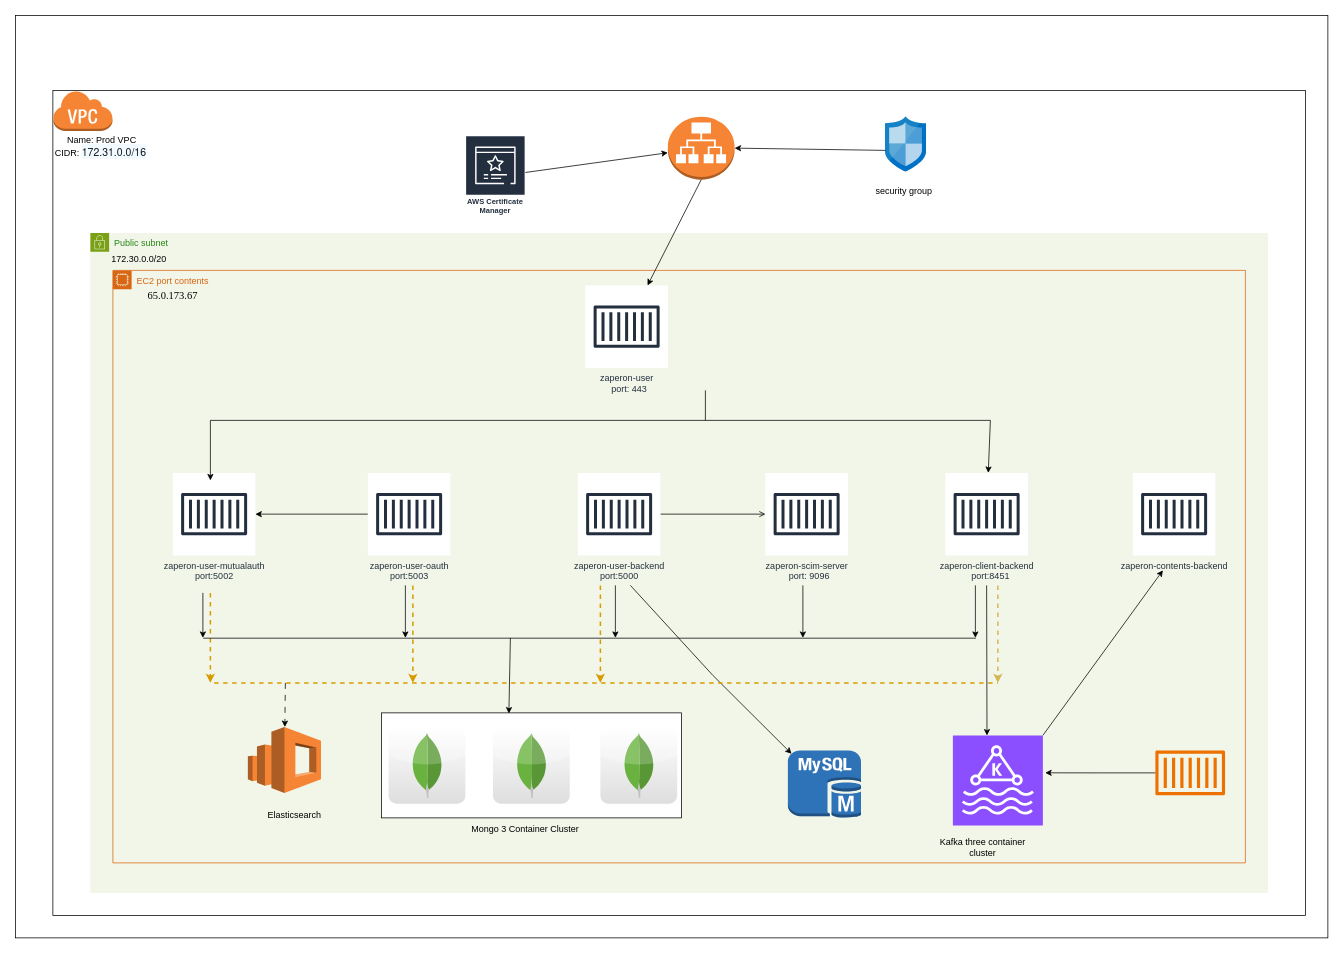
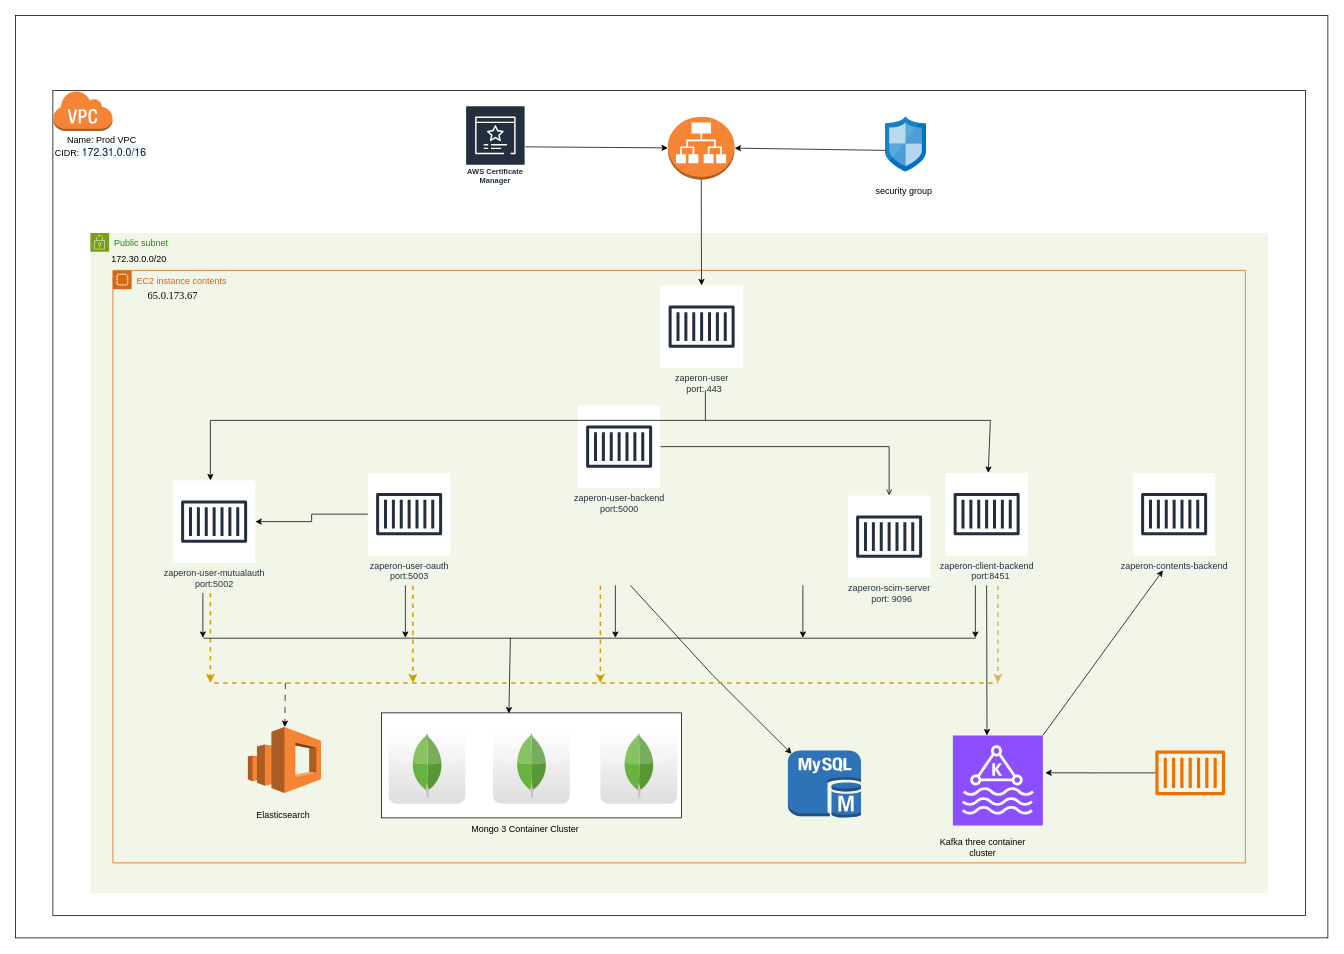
node "AWS Certificate Manager": moved (495, 177) -> (495, 147)
node "EC2 port contents": label "EC2 port contents" -> "EC2 instance contents"
node "zaperon-user port: 443": moved (627, 327) -> (702, 327)
node "zaperon-user-mutualauth port:5002": moved (214, 514) -> (214, 522)
node "zaperon-user-backend port:5000": moved (619, 514) -> (619, 447)
node "zaperon-scim-server port: 9096": moved (807, 514) -> (889, 537)
node "Elasticsearch": moved (296, 815) -> (284, 815)
